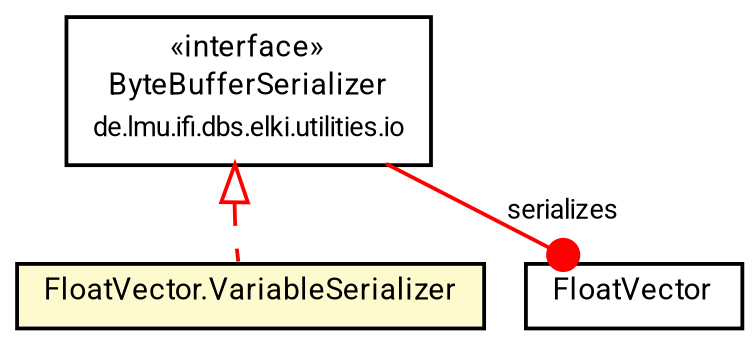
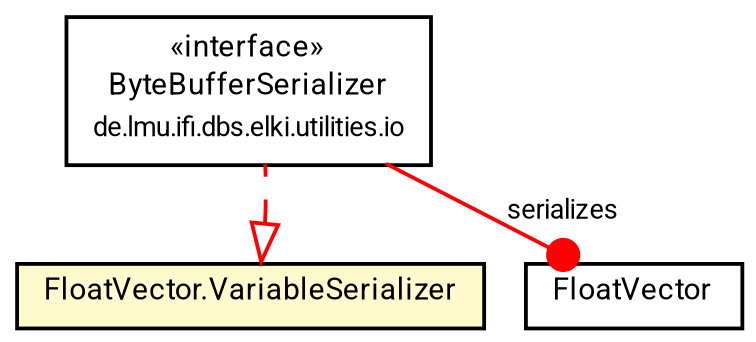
edge "FloatVector.VariableSerializer" -> "ByteBufferSerializer": reversed
